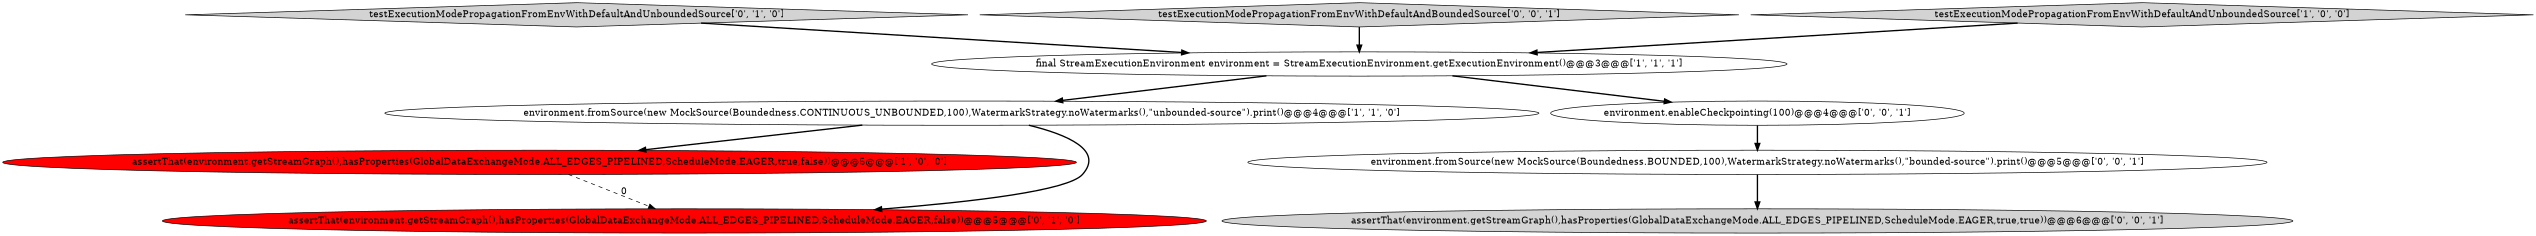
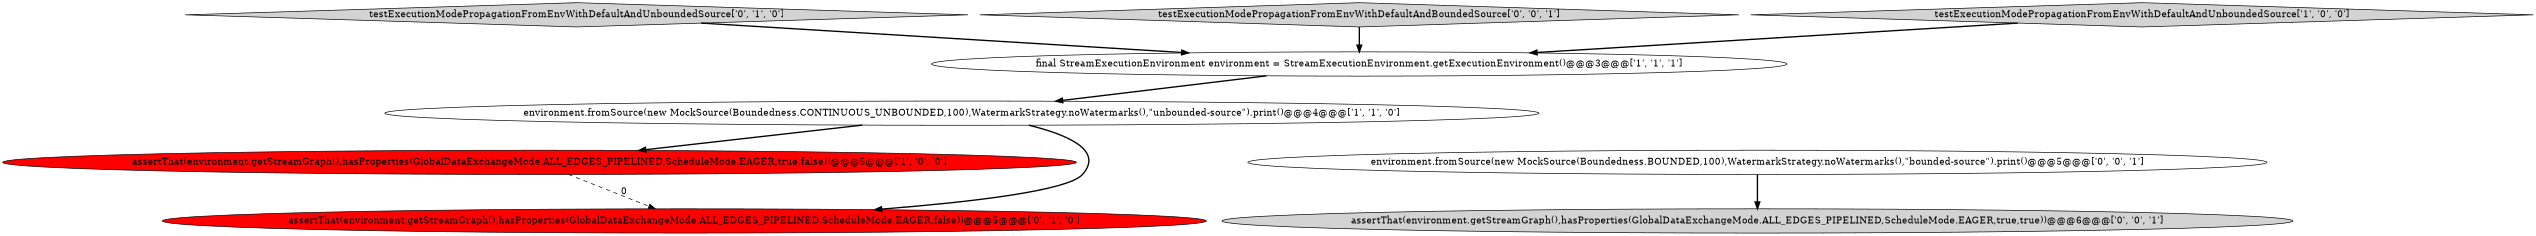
node "environment.enableCheckpointing(100)@@@4@@@['0', '0', '1']": removed
